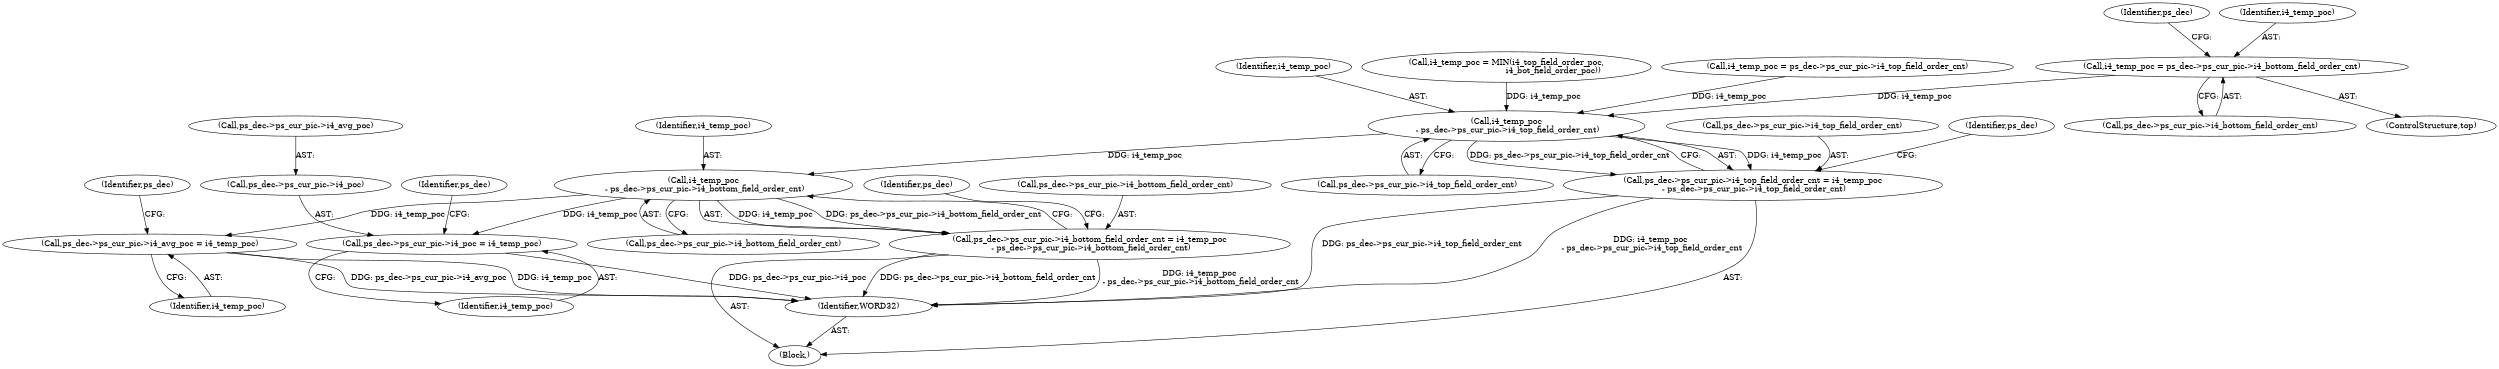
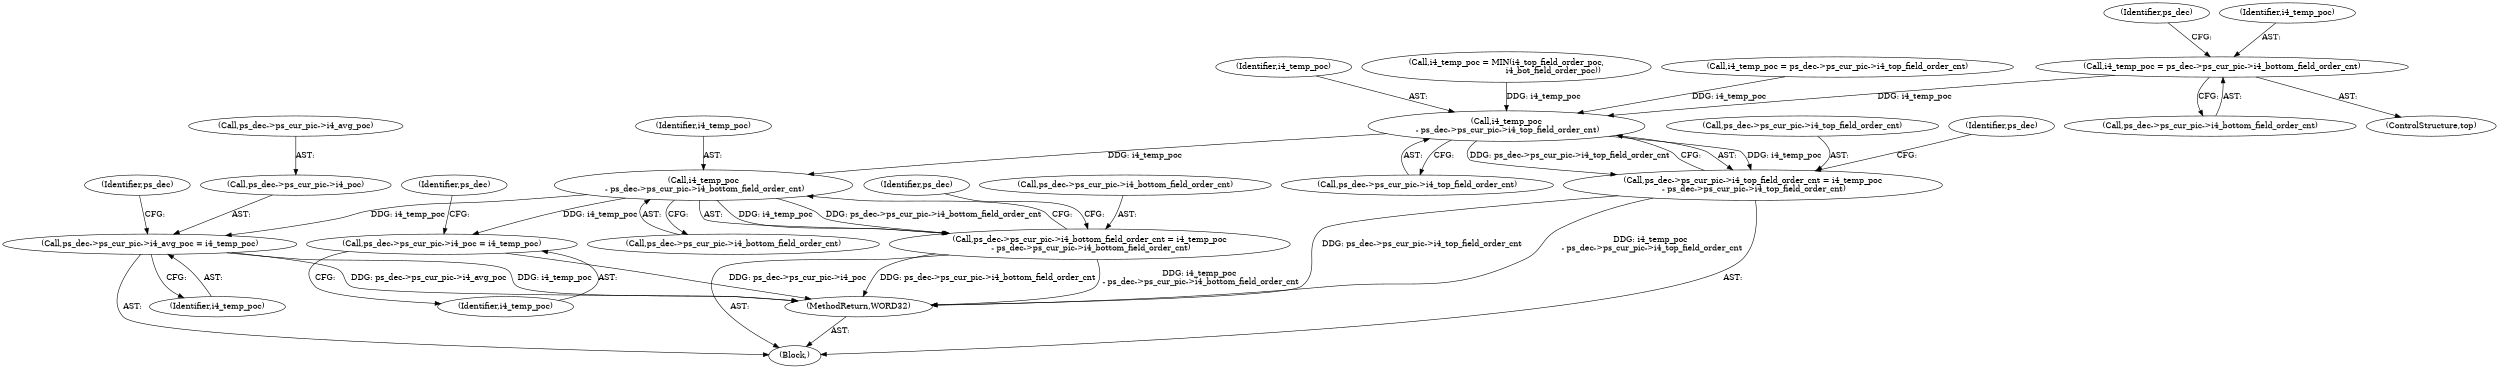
edge "(Call,ps_dec->ps_cur_pic->i4_poc)" -> "(Call,ps_dec->ps_cur_pic->i4_poc = i4_temp_poc)": now "(Call,ps_dec->ps_cur_pic->i4_poc)" -> "(Call,ps_dec->ps_cur_pic->i4_avg_poc = i4_temp_poc)"
node "(Identifier,WORD32)": label "(Identifier,WORD32)" -> "(MethodReturn,WORD32)"
edge "(Call,ps_dec->ps_cur_pic->i4_avg_poc = i4_temp_poc)" -> "(Block,)": added, label "AST:"
